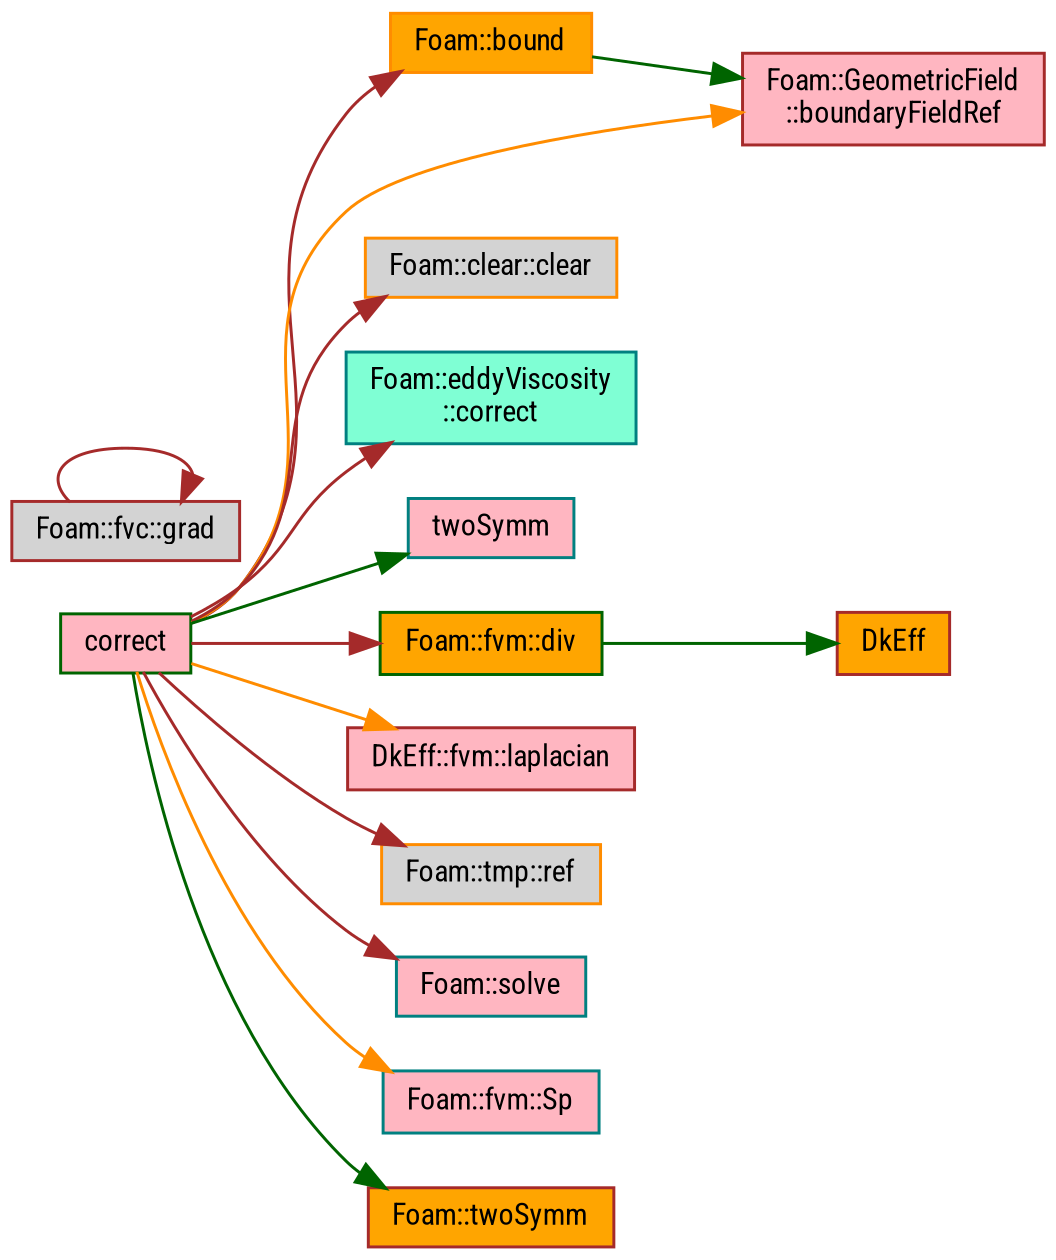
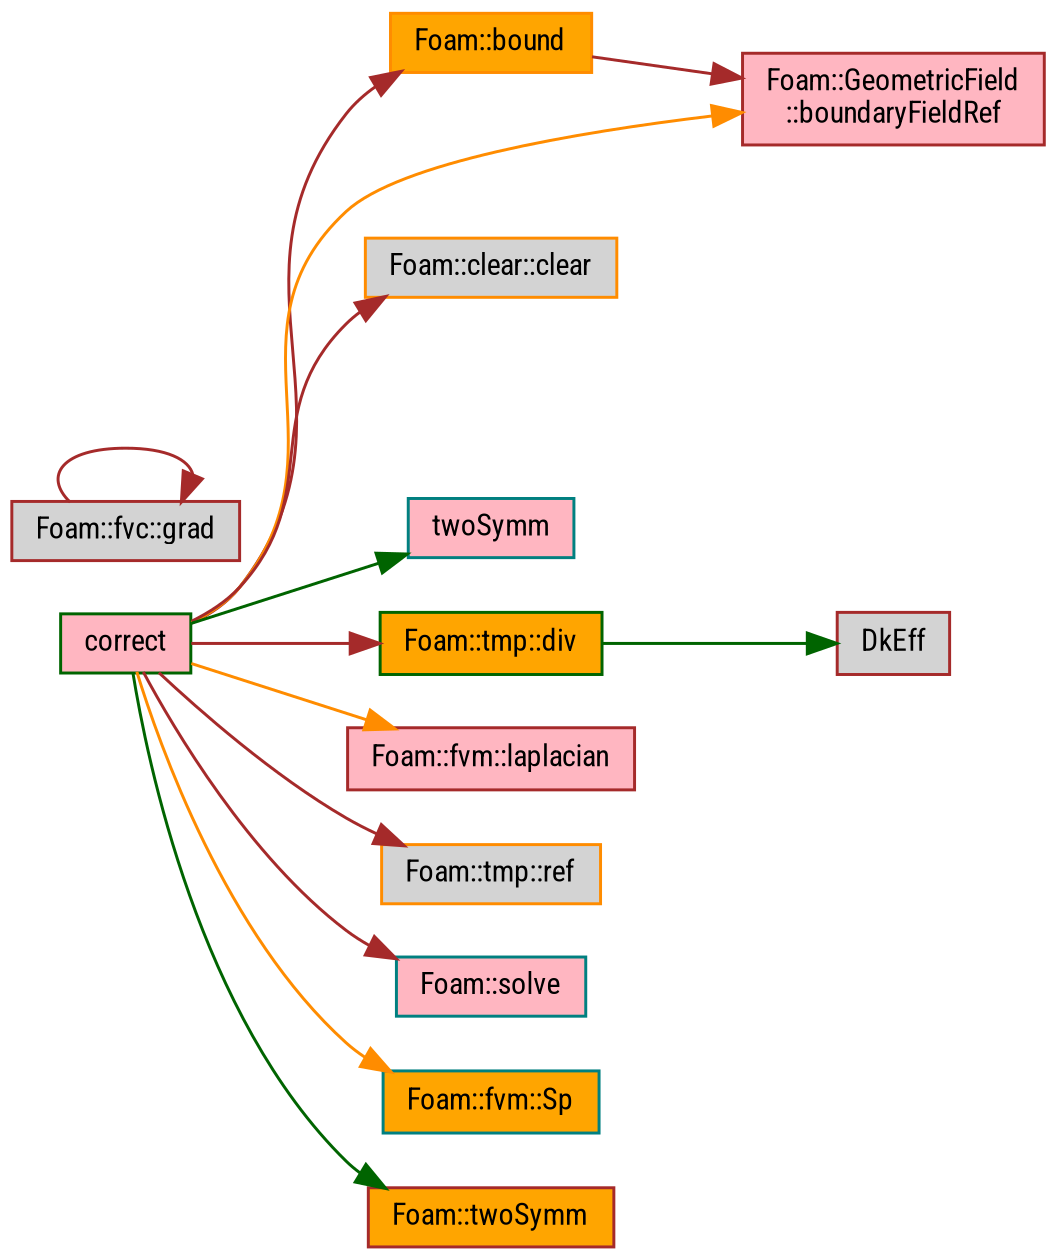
edge "Foam::bound" -> "Foam::GeometricField ::boundaryFieldRef": color darkgreen -> brown
node "Foam::eddyViscosity ::correct": removed
node "Foam::fvm::div": label "Foam::fvm::div" -> "Foam::tmp::div"
node "DkEff": fillcolor orange -> lightgrey
node "DkEff::fvm::laplacian": label "DkEff::fvm::laplacian" -> "Foam::fvm::laplacian"
node "Foam::fvm::Sp": fillcolor lightpink -> orange
